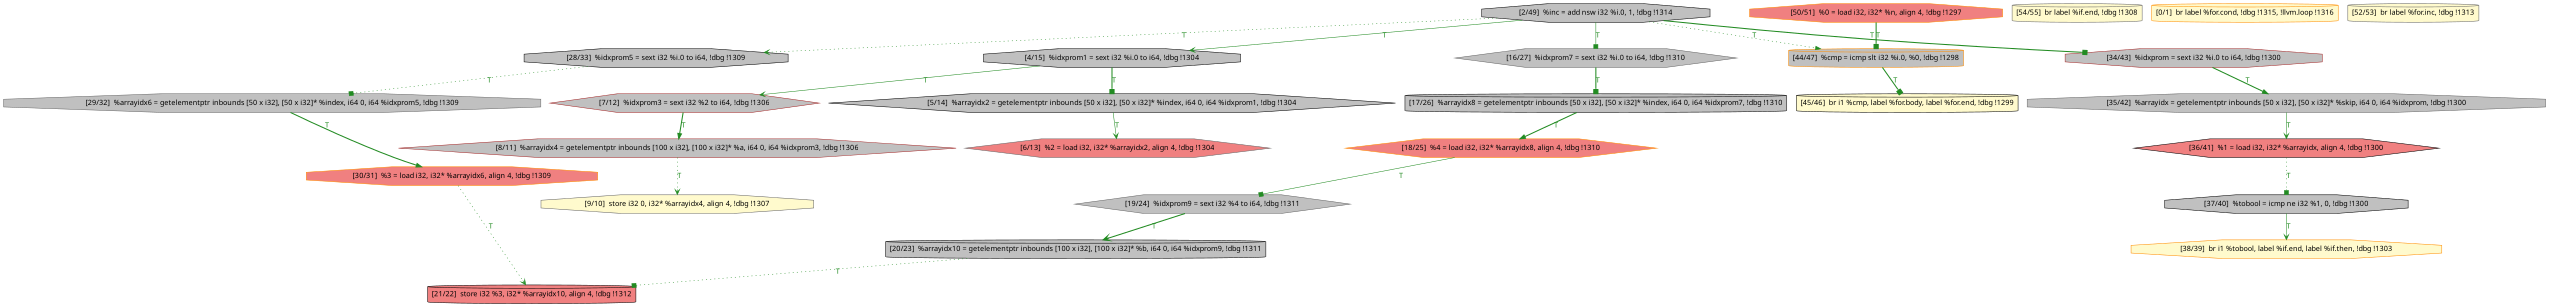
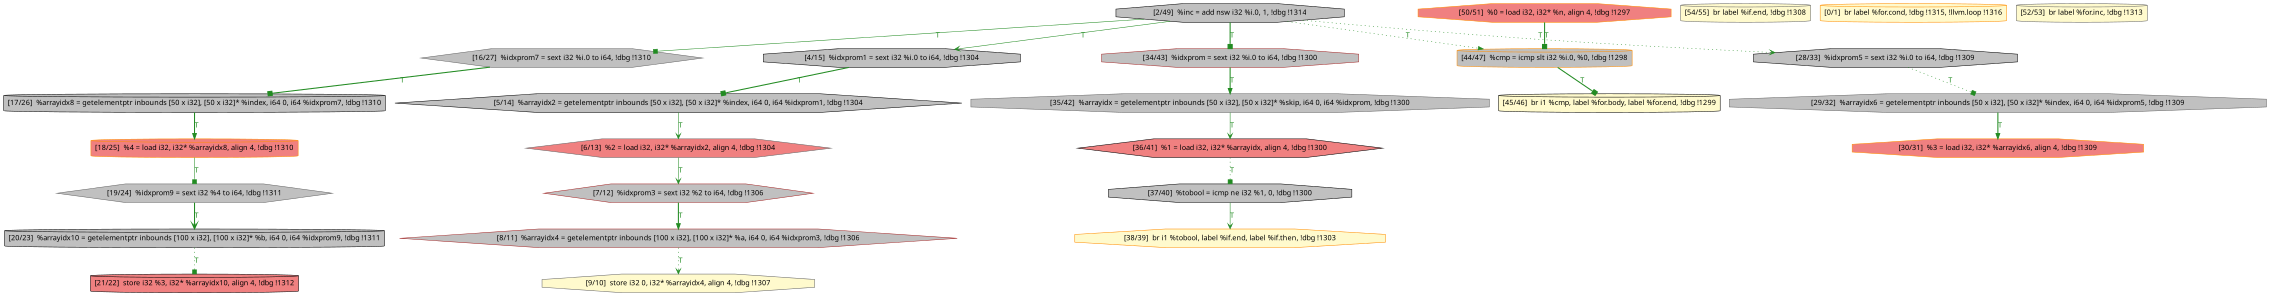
edge "[4/15]  %idxprom1 = sext i32 %i.0 to i64, !dbg !1304" -> "[7/12]  %idxprom3 = sext i32 %2 to i64, !dbg !1306": now "[6/13]  %2 = load i32, i32* %arrayidx2, align 4, !dbg !1304" -> "[7/12]  %idxprom3 = sext i32 %2 to i64, !dbg !1306"
node "[18/25]  %4 = load i32, i32* %arrayidx8, align 4, !dbg !1310": shape hexagon -> cylinder
edge "[30/31]  %3 = load i32, i32* %arrayidx6, align 4, !dbg !1309" -> "[21/22]  store i32 %3, i32* %arrayidx10, align 4, !dbg !1312": removed, label "T"
